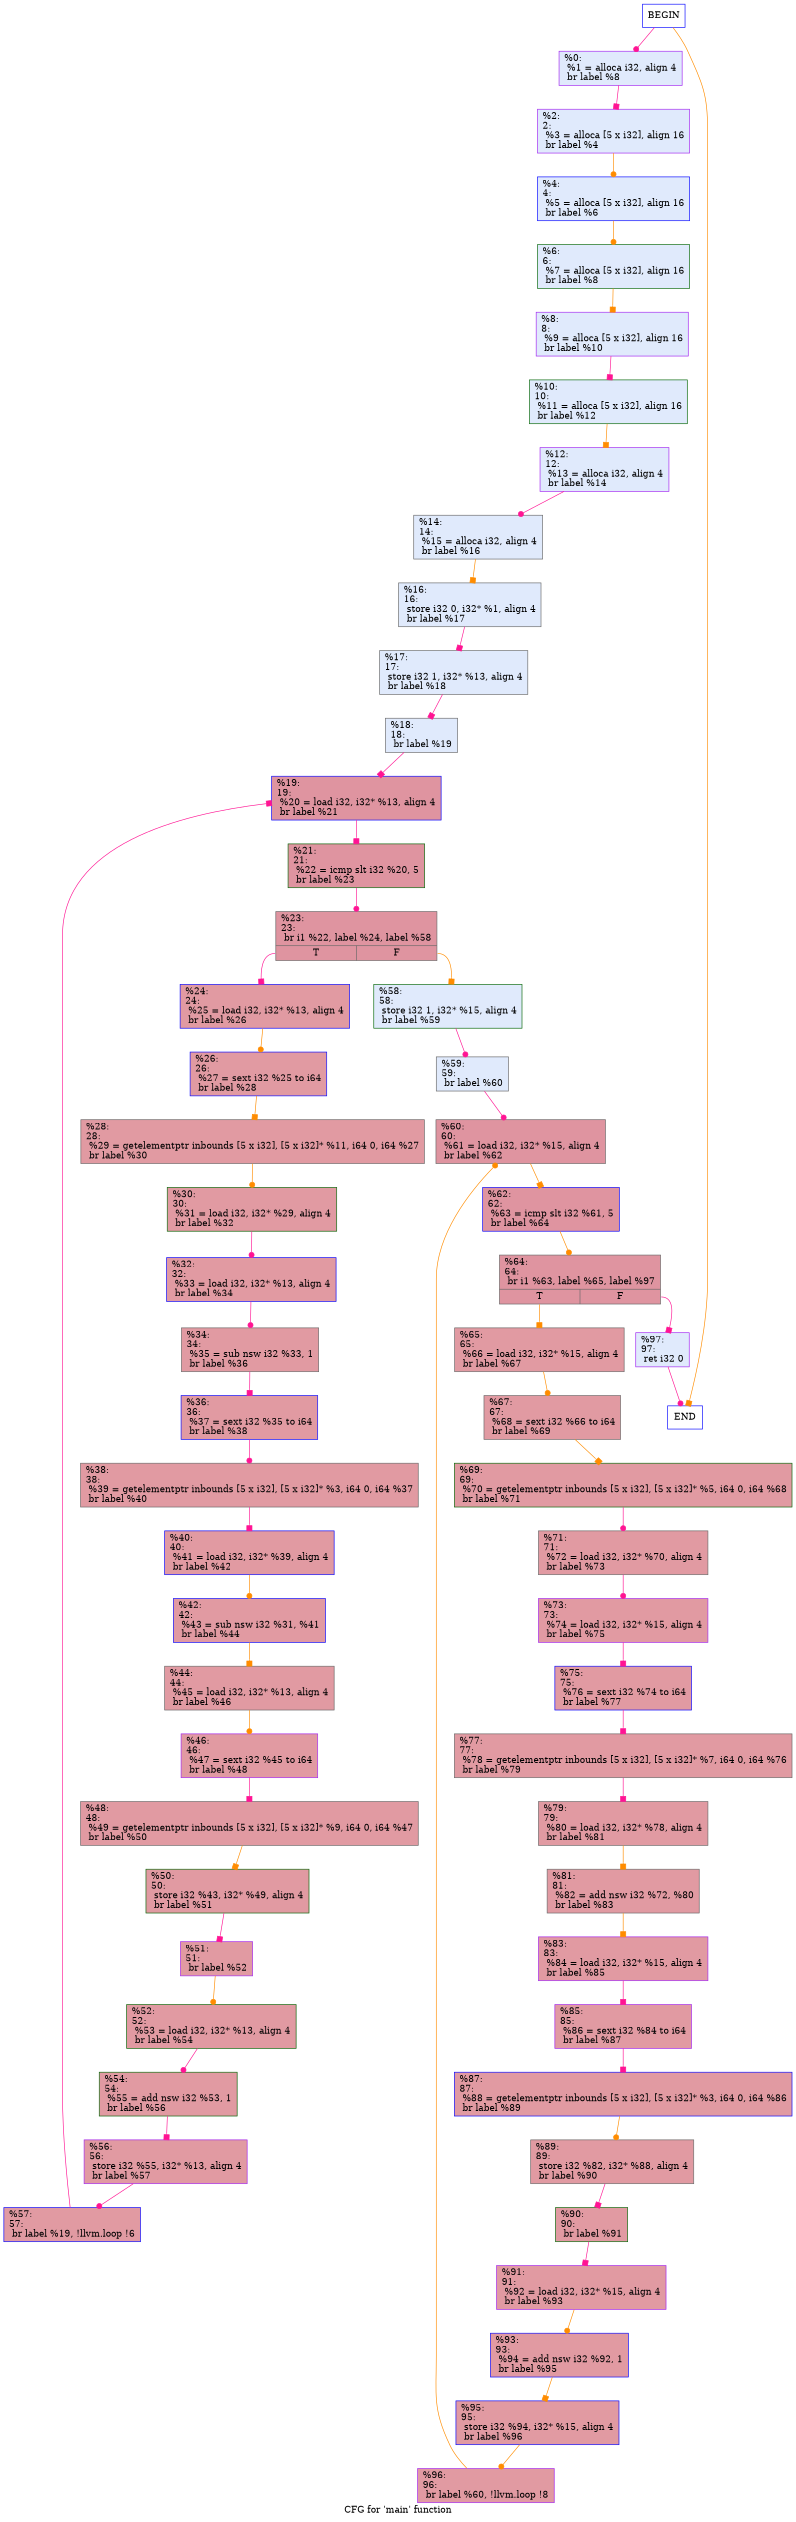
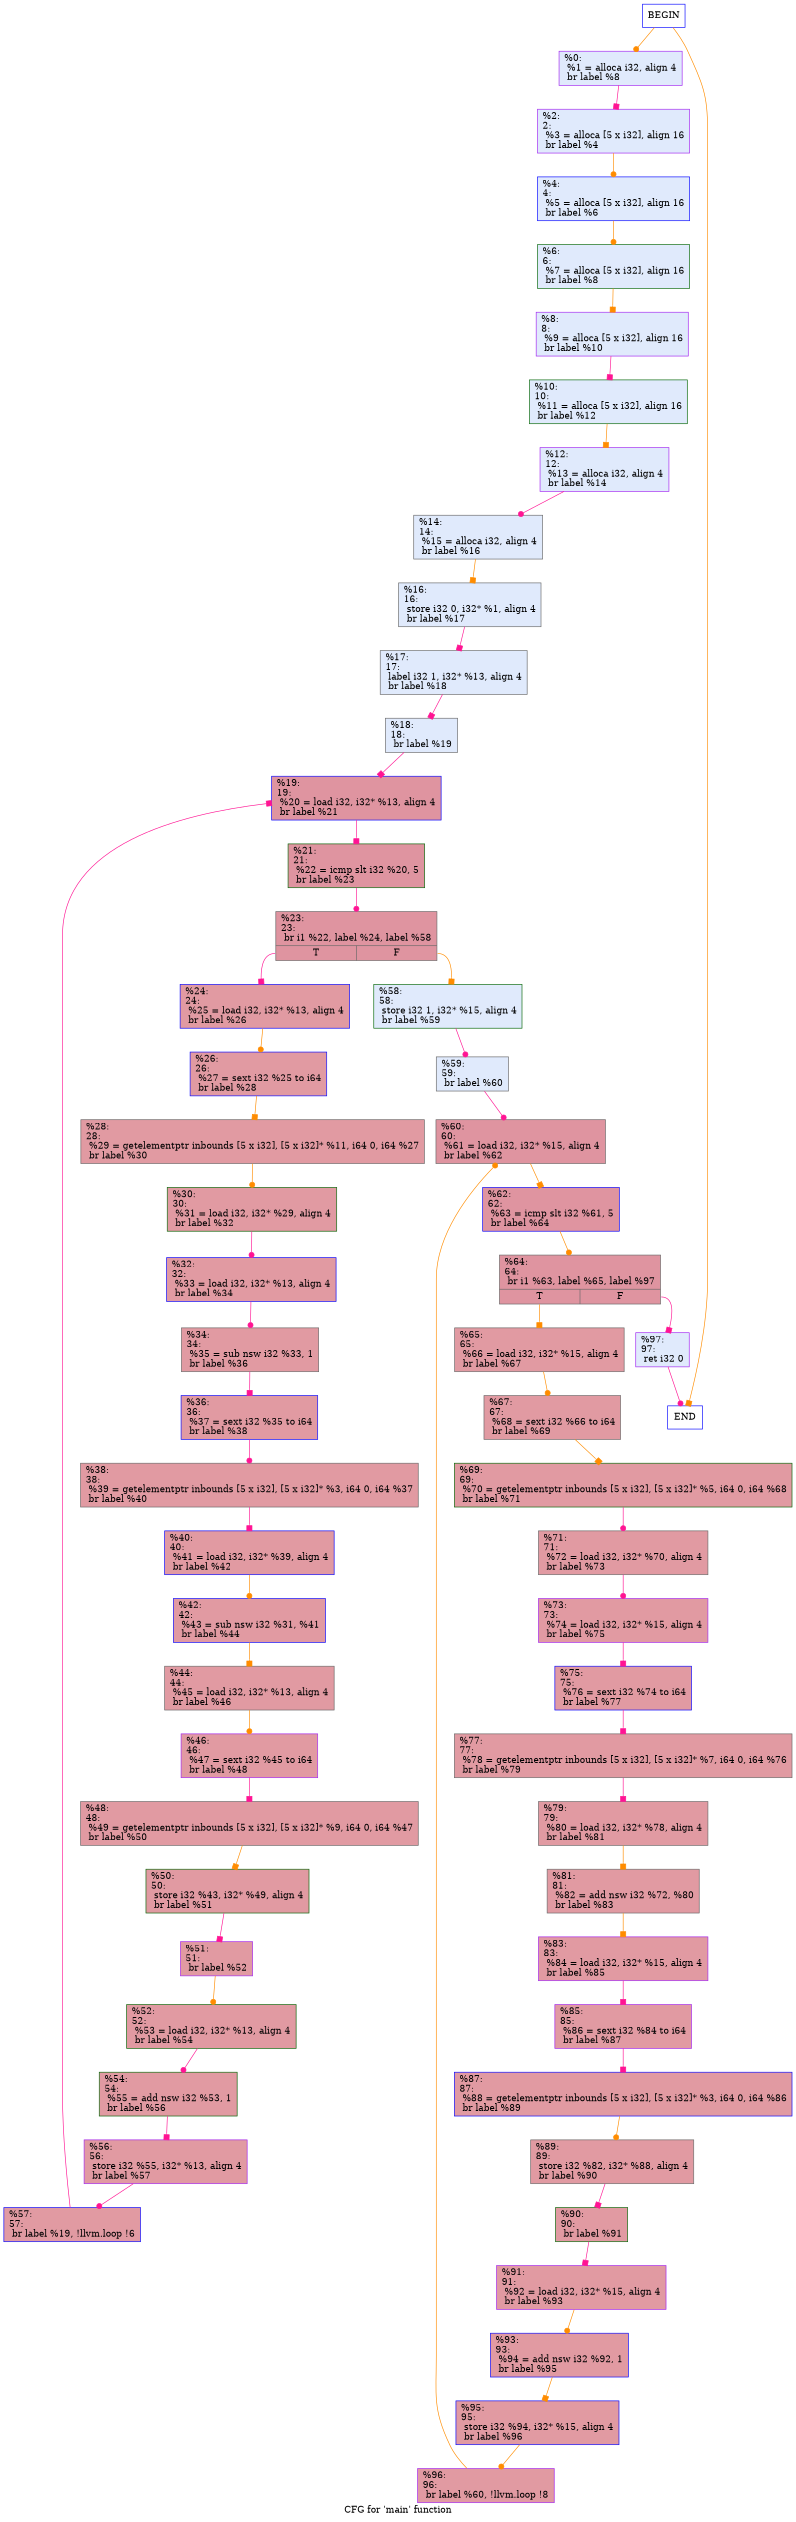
edge "BEGIN" -> "%0:": color deeppink -> darkorange
node "%17:": text "store i32 1, i32* %13, align 4" -> "label i32 1, i32* %13, align 4"
